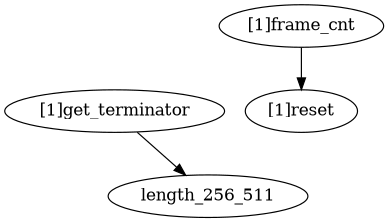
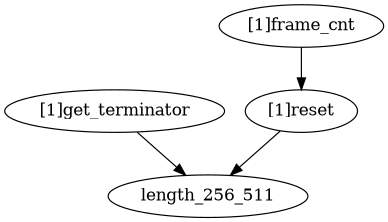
edge "[1]reset" -> "length_256_511": added
